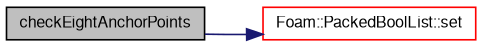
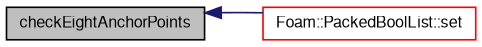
edge "checkEightAnchorPoints" -> "Foam::PackedBoolList::set": reversed
